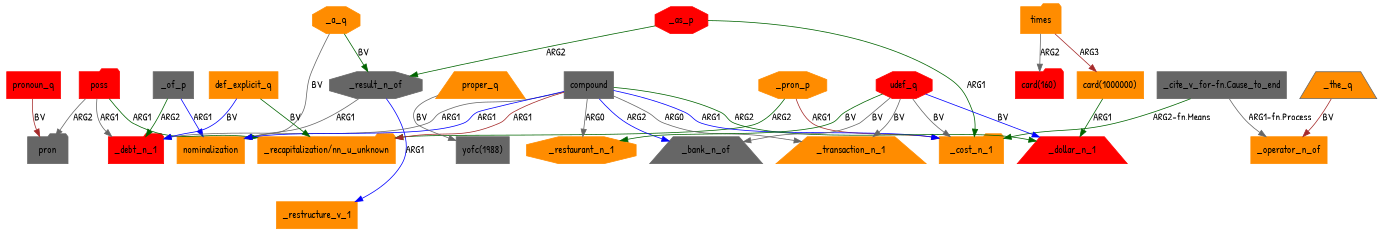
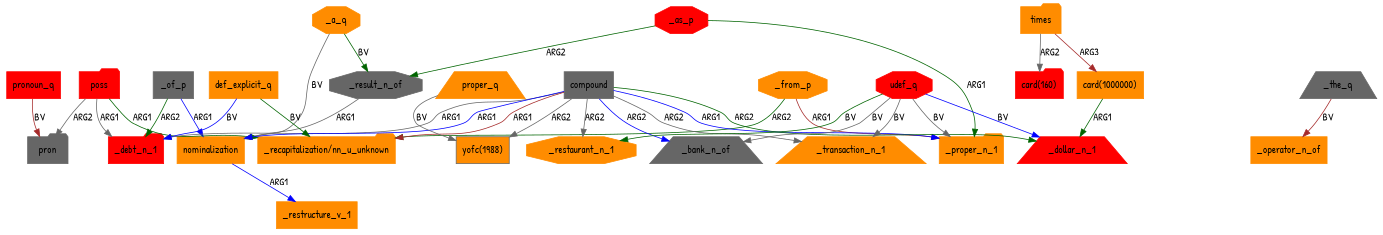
node "_pron_p": label "_pron_p" -> "_from_p"
node "_cite_v_for-fn.Cause_to_end": removed
node "_the_q": fillcolor darkorange -> gray40
edge "compound" -> "yofc(1988)": added, label "ARG2"
edge "compound" -> "_restaurant_n_1": label "ARG0" -> "ARG2"
edge "compound" -> "_transaction_n_1": label "ARG0" -> "ARG2"
node "yofc(1988)": fillcolor gray40 -> darkorange
node "_cost_n_1": label "_cost_n_1" -> "_proper_n_1"
edge "_result_n_of" -> "_restructure_v_1": now "nominalization" -> "_restructure_v_1"
